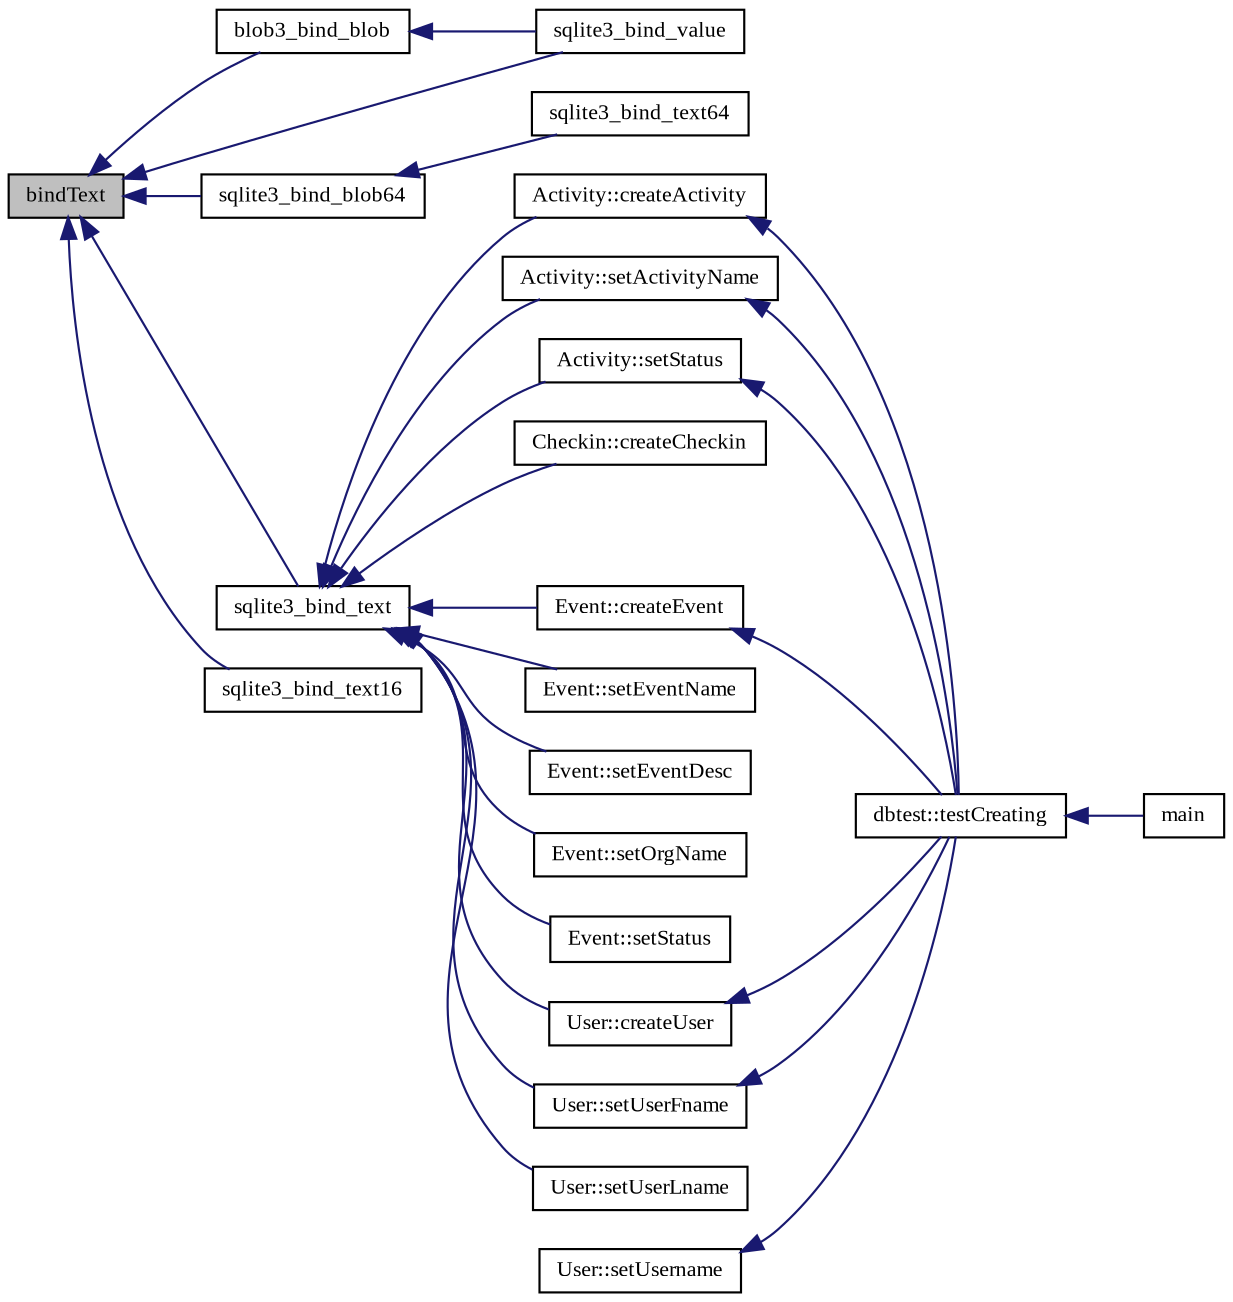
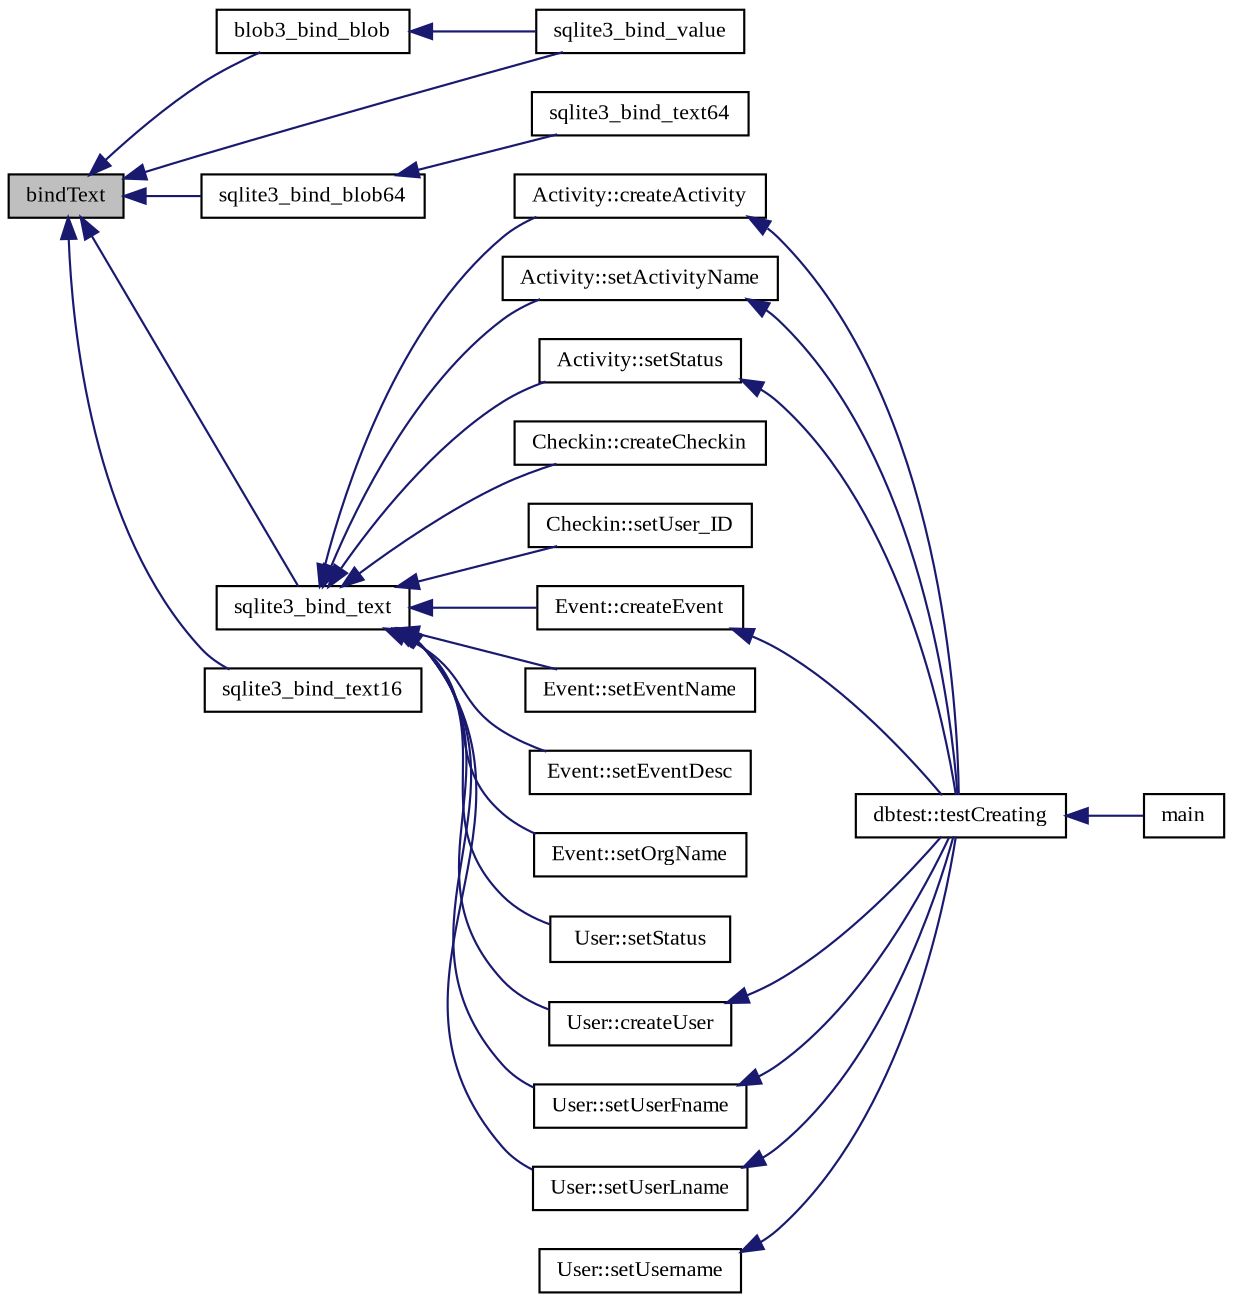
node "Checkin::setUser_ID": added
node "Event::setStatus": label "Event::setStatus" -> "User::setStatus"
edge "dbtest::testCreating" -> "User::setUserLname": added
